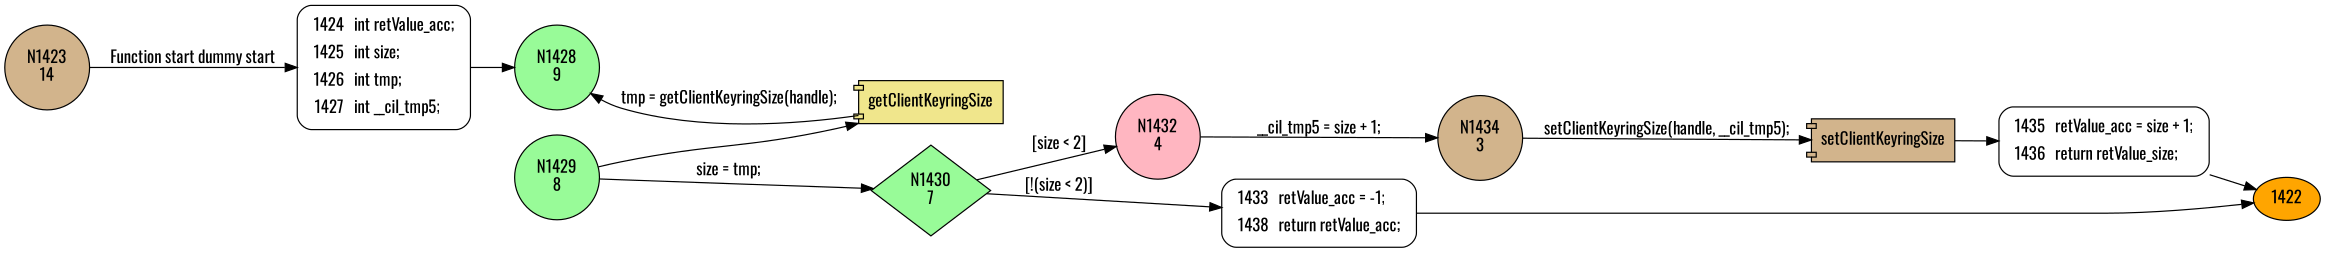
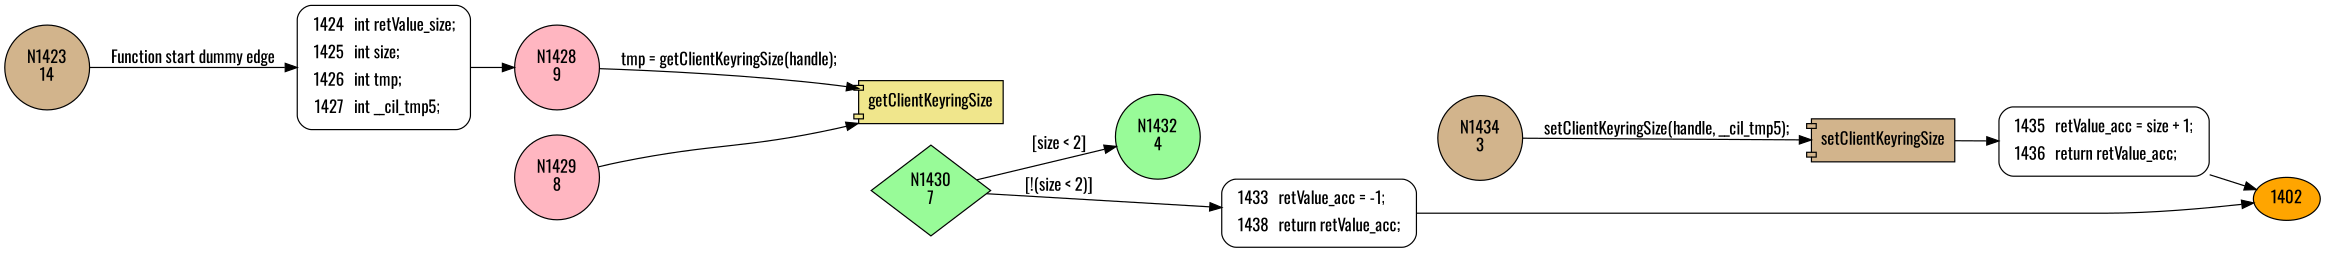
node "1424": text "int retValue_acc;" -> "int retValue_size;"
edge "N1423 14" -> "1424": label "Function start dummy start" -> "Function start dummy edge"
node "N1428 9": fillcolor palegreen -> lightpink
edge "getClientKeyringSize" -> "N1428 9": reversed
node "N1432 4": fillcolor lightpink -> palegreen
edge "N1432 4" -> "N1434 3": removed, label "__cil_tmp5 = size + 1;"
node "1435": text "return retValue_size;" -> "return retValue_acc;"
node "N1429 8": fillcolor palegreen -> lightpink
edge "N1429 8" -> "N1430 7": removed, label "size = tmp;"
node "1422": label "1422" -> "1402"
